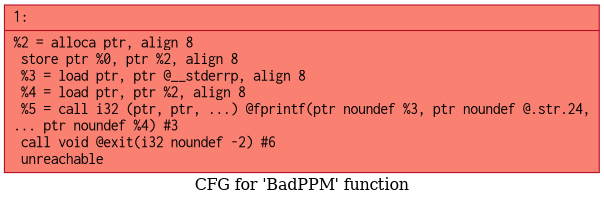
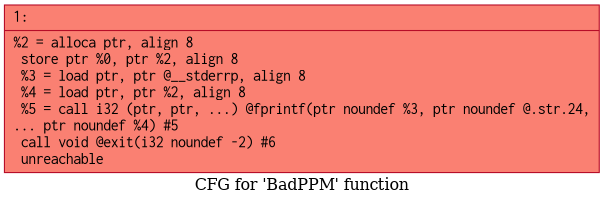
node "1:": text "... ptr noundef %4) #3" -> "... ptr noundef %4) #5"
